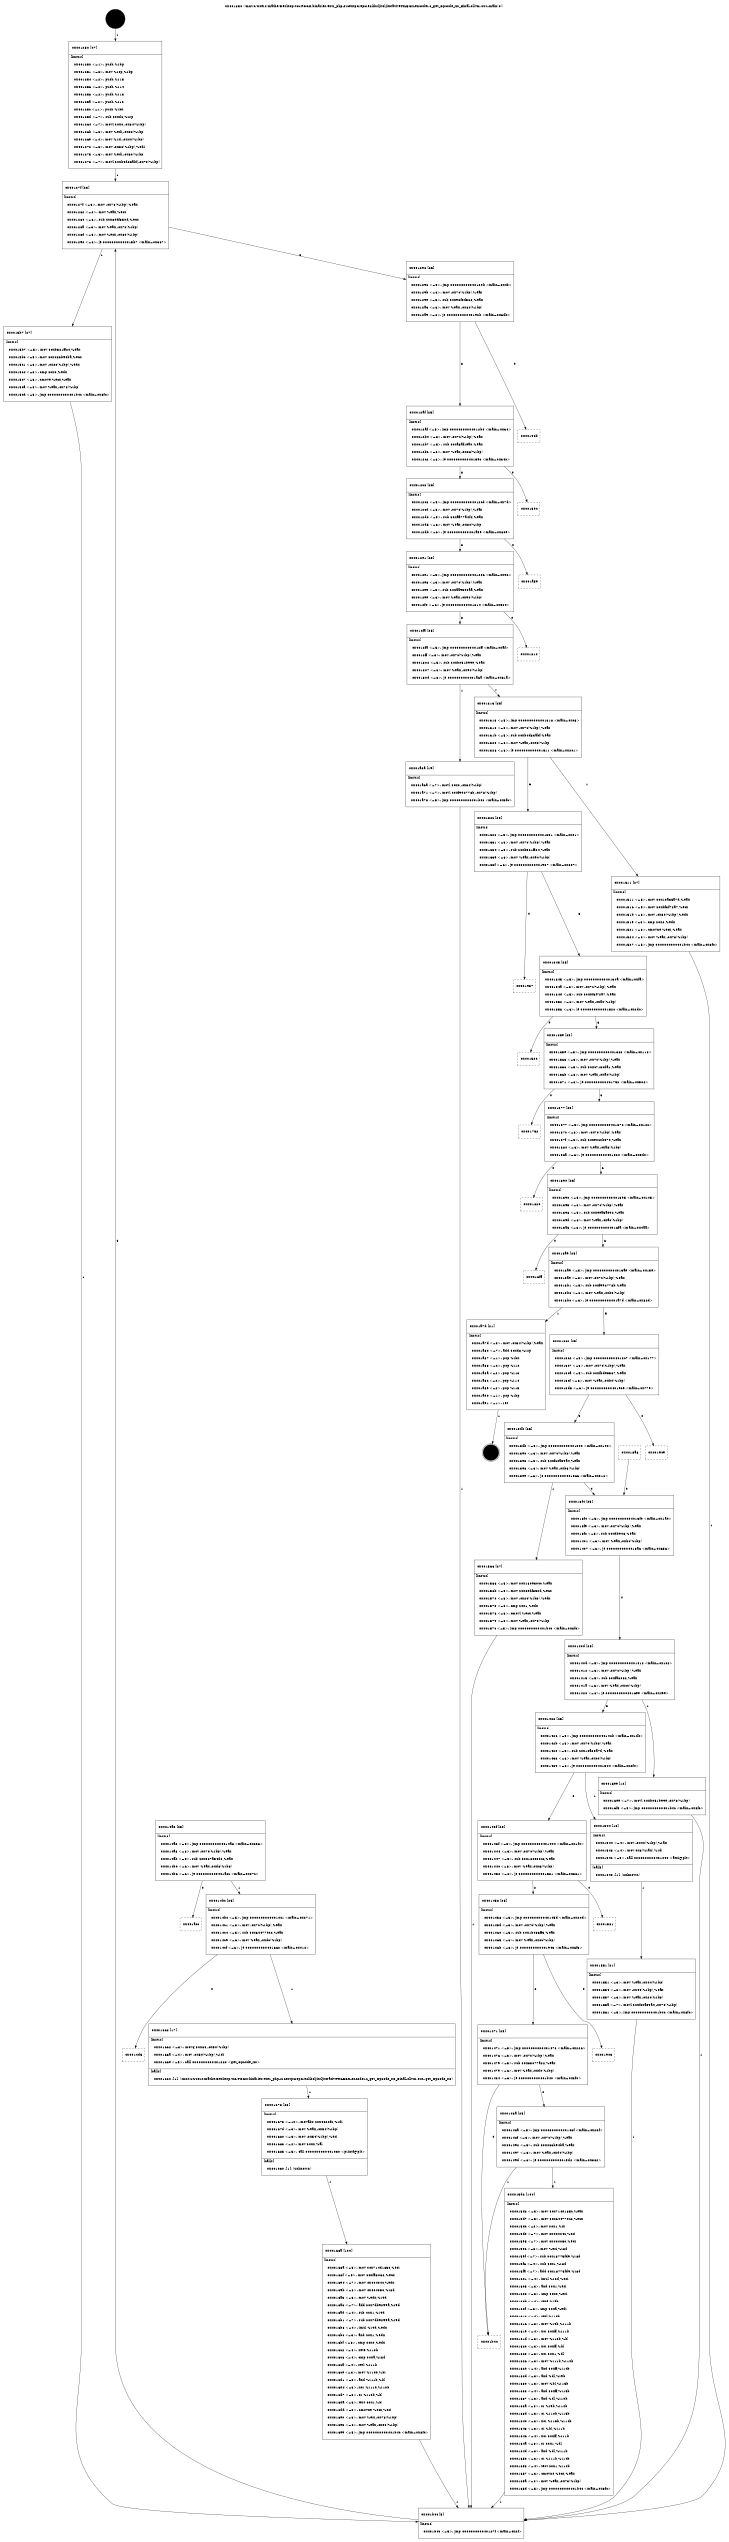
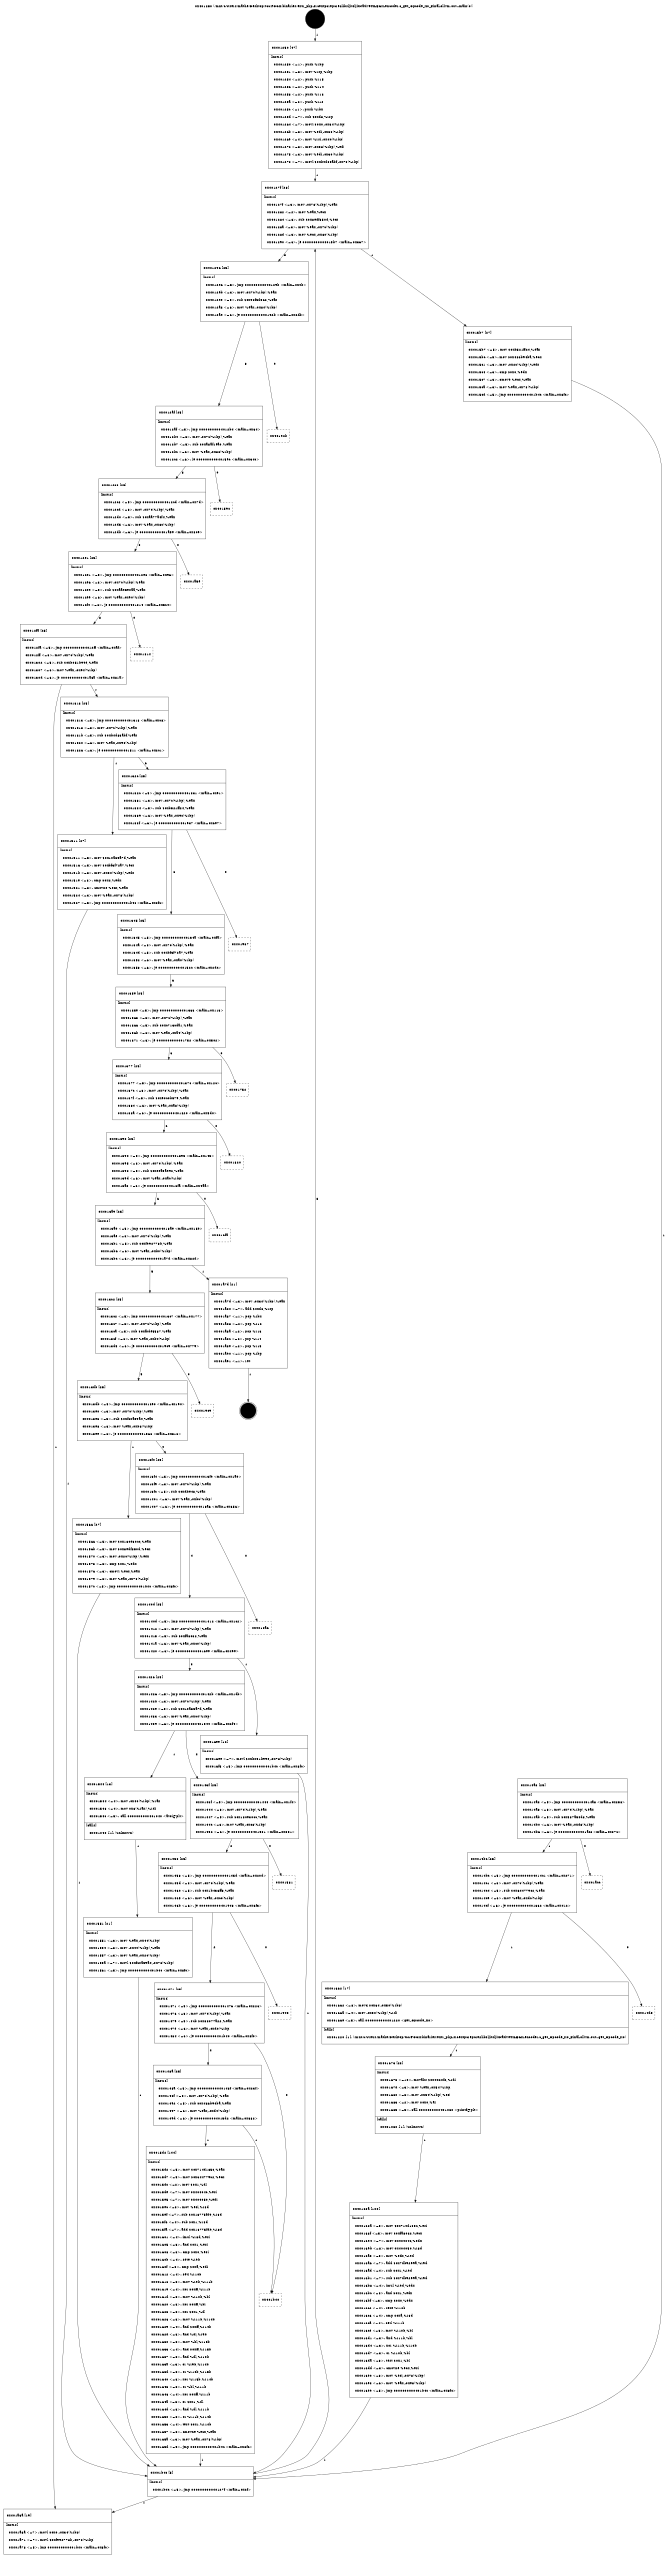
node "0x40152c": removed
edge "0x4018a6" -> "0x4013f4 [25]": reversed
edge "0x401a6a [19]" -> "0x401b4c [5]": reversed
